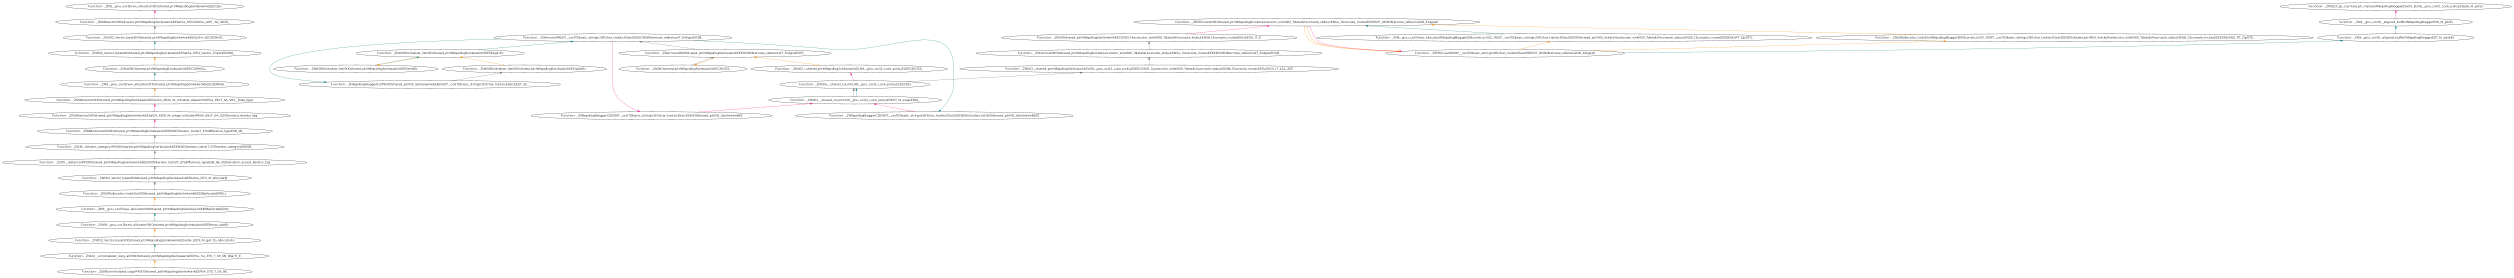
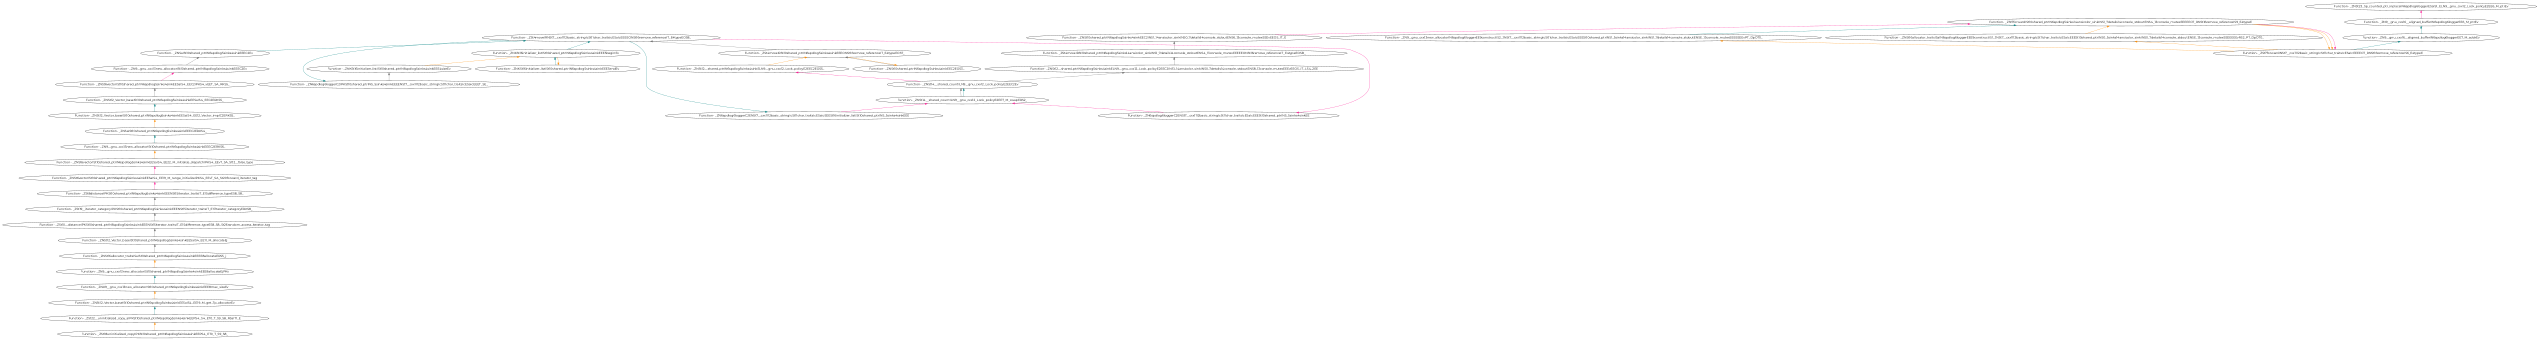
node "Function- _ZNSaISt10shared_ptrIN6spdlog5sinks4sinkEEEC2Ev": added
